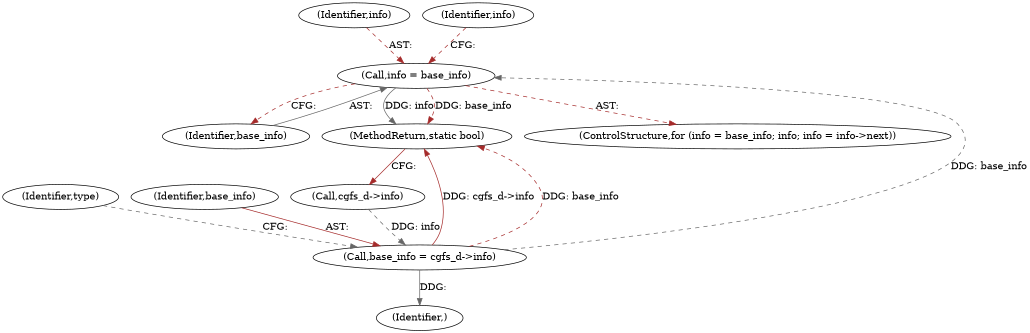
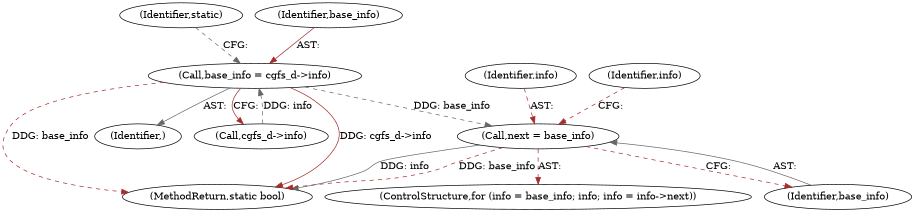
node "(Call,info = base_info)": label "(Call,info = base_info)" -> "(Call,next = base_info)"
edge "(MethodReturn,static bool)" -> "(Call,cgfs_d->info)": now "(Call,base_info = cgfs_d->info)" -> "(Call,cgfs_d->info)"
node "(Identifier,type)": label "(Identifier,type)" -> "(Identifier,static)"
edge "(Call,base_info = cgfs_d->info)" -> "(Identifier,)": label "DDG: " -> "AST: "
